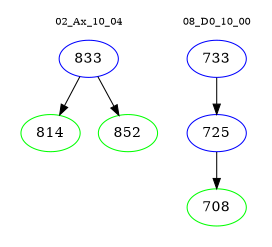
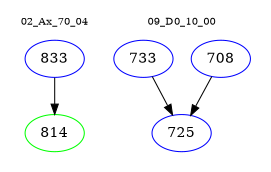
cluster "02_Ax_10_04": label "02_Ax_10_04" -> "02_Ax_70_04"
cluster "08_D0_10_00": label "08_D0_10_00" -> "09_D0_10_00"
node "852": removed
edge "725" -> "708": reversed
node "708": color green -> blue
